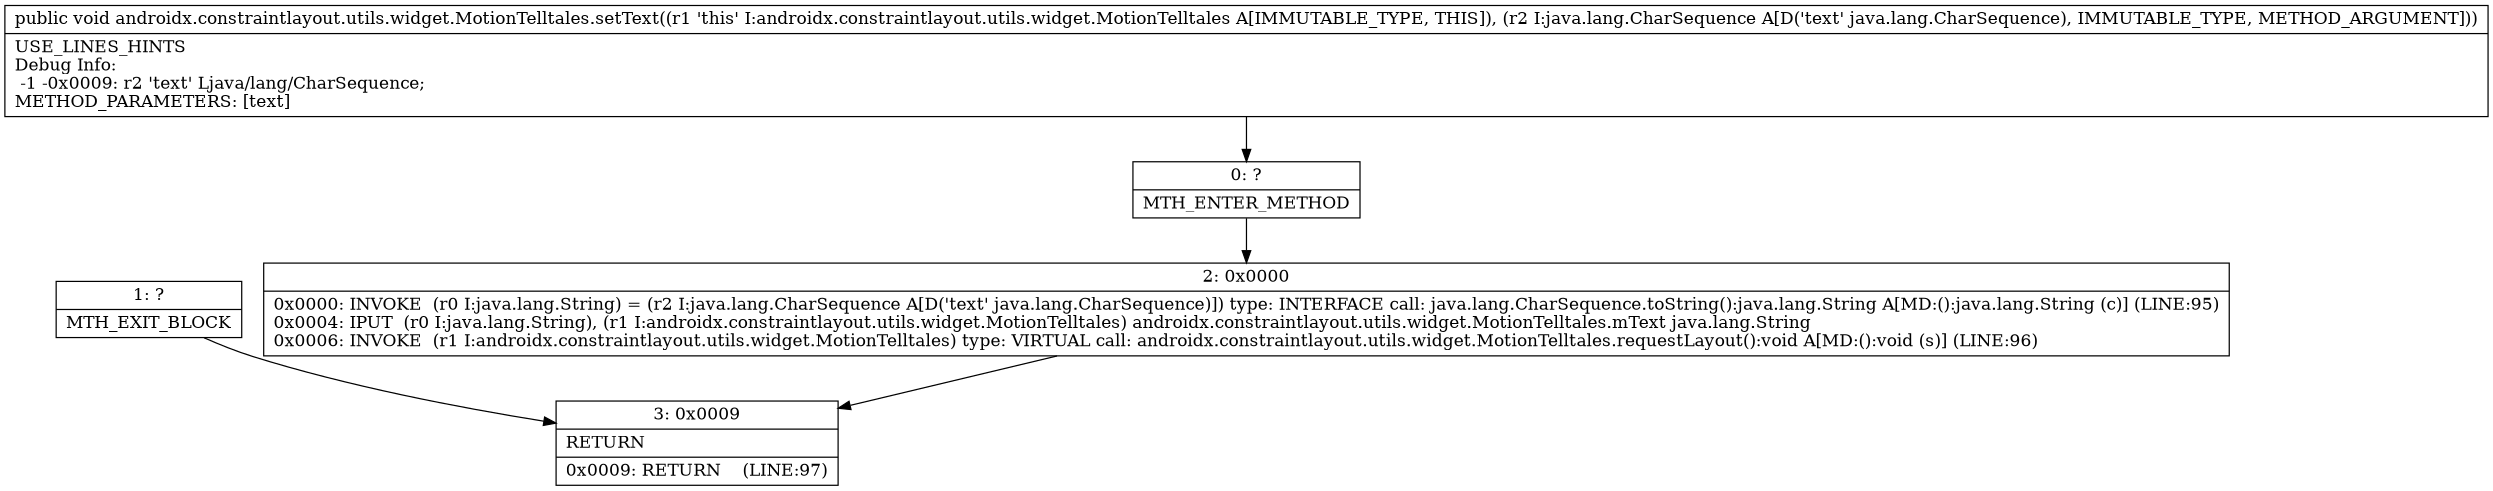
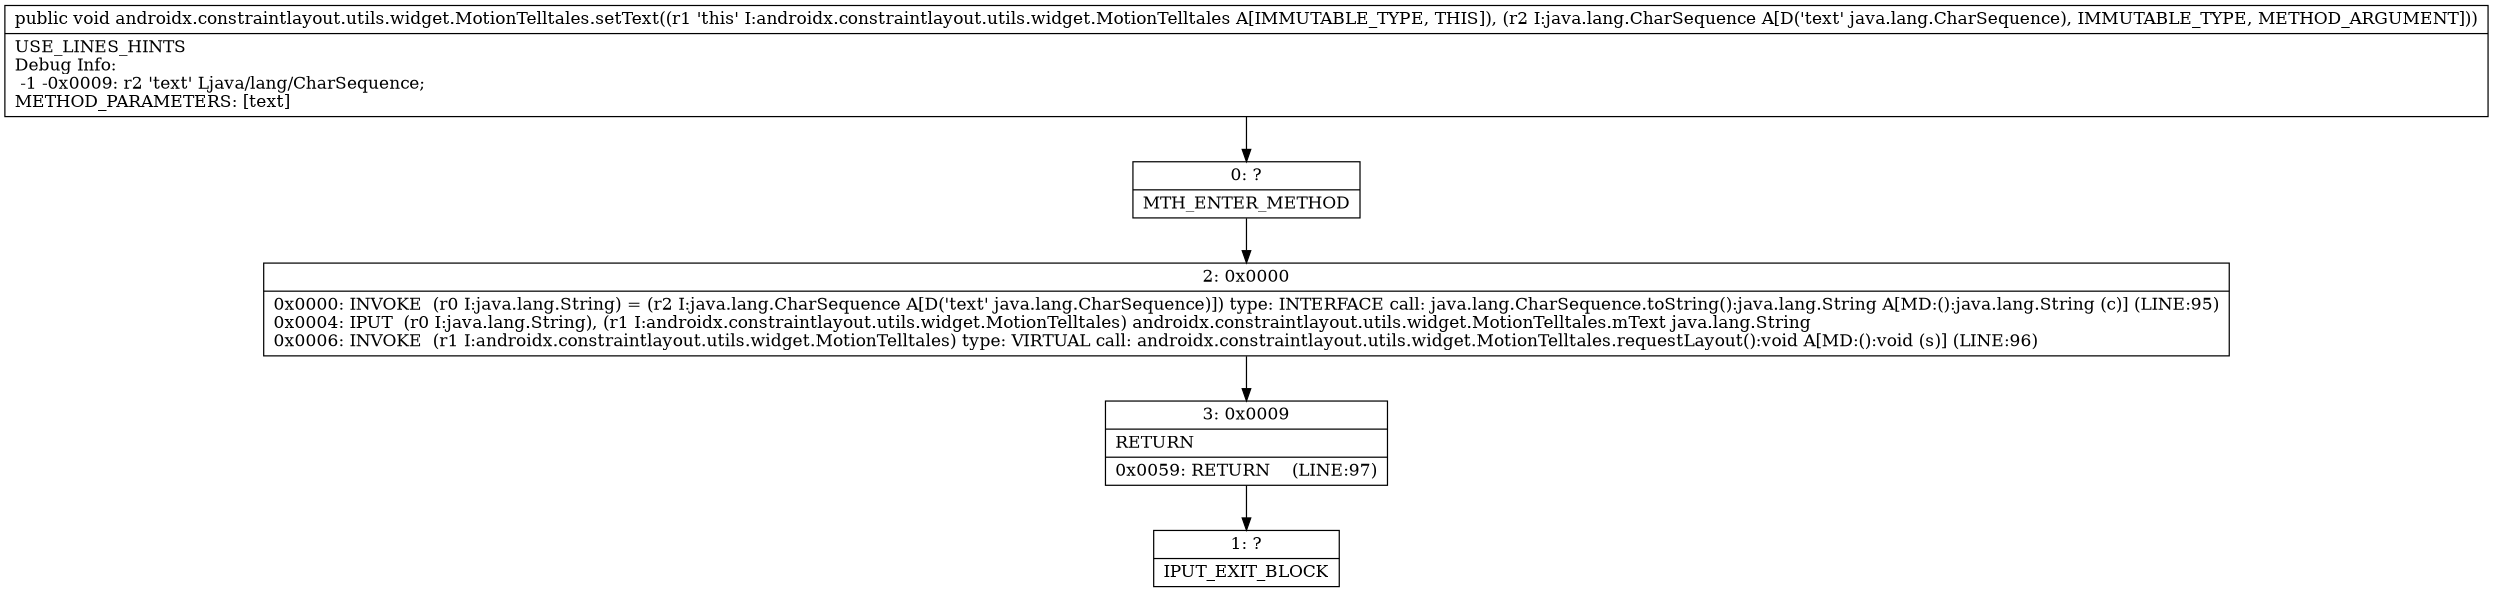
node "1: ?": text "MTH_EXIT_BLOCK" -> "IPUT_EXIT_BLOCK"
edge "1: ?" -> "3: 0x0009": reversed
node "3: 0x0009": text "0x0009: RETURN    (LINE:97)" -> "0x0059: RETURN    (LINE:97)"
